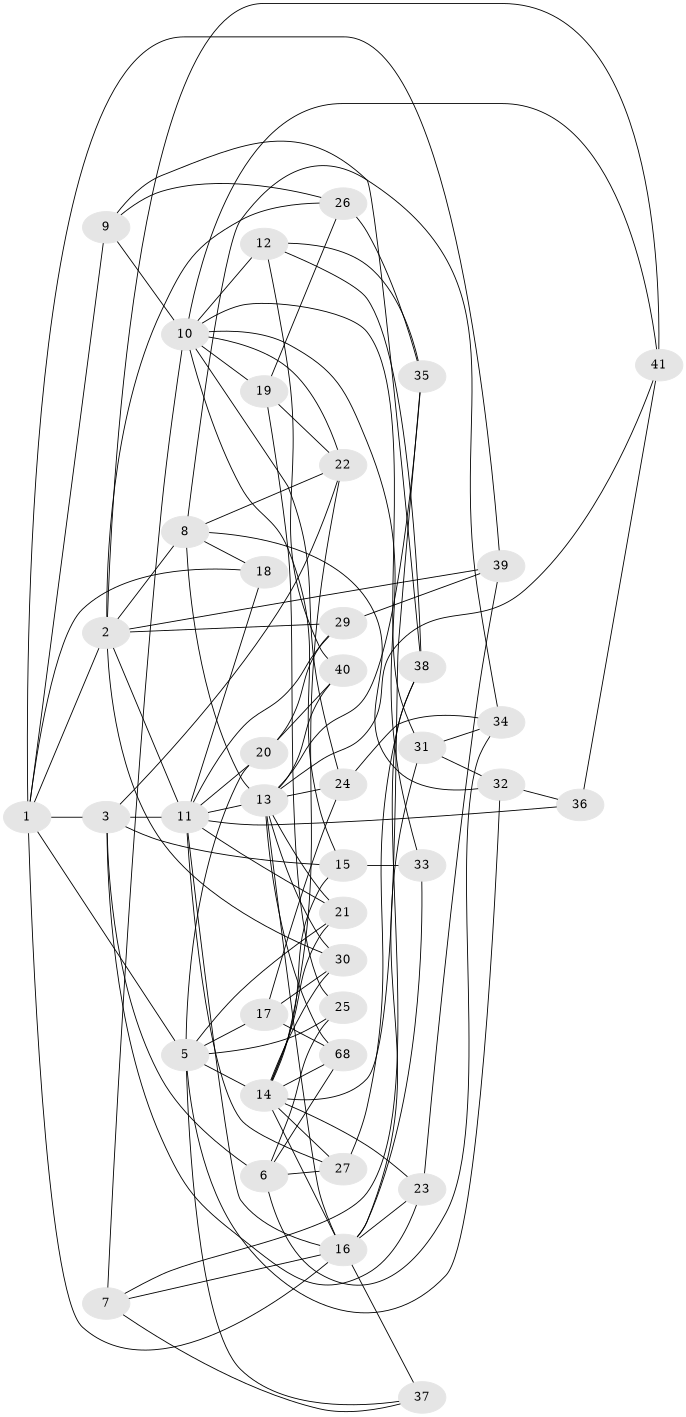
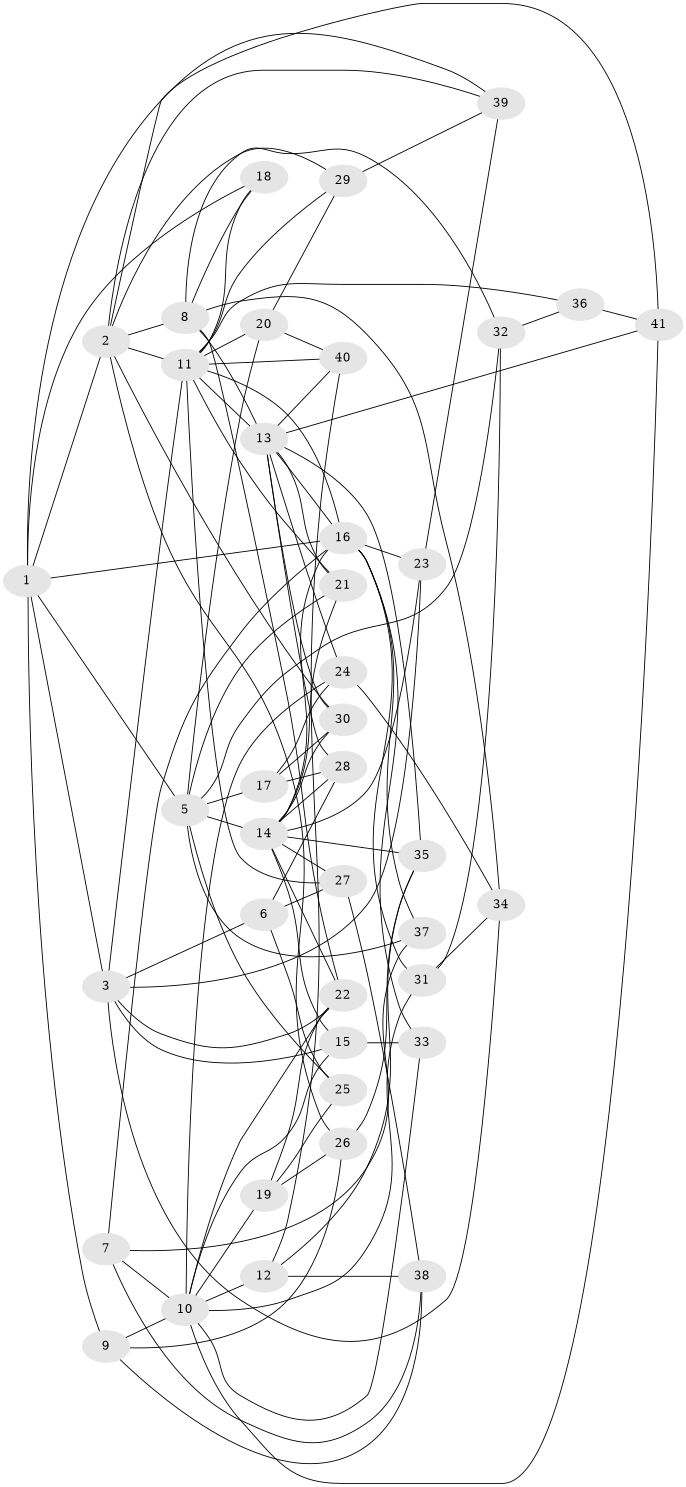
edge "40" -- "11": added
node "68": label "68" -> "28"
edge "34" -- "6": now "34" -- "3"
